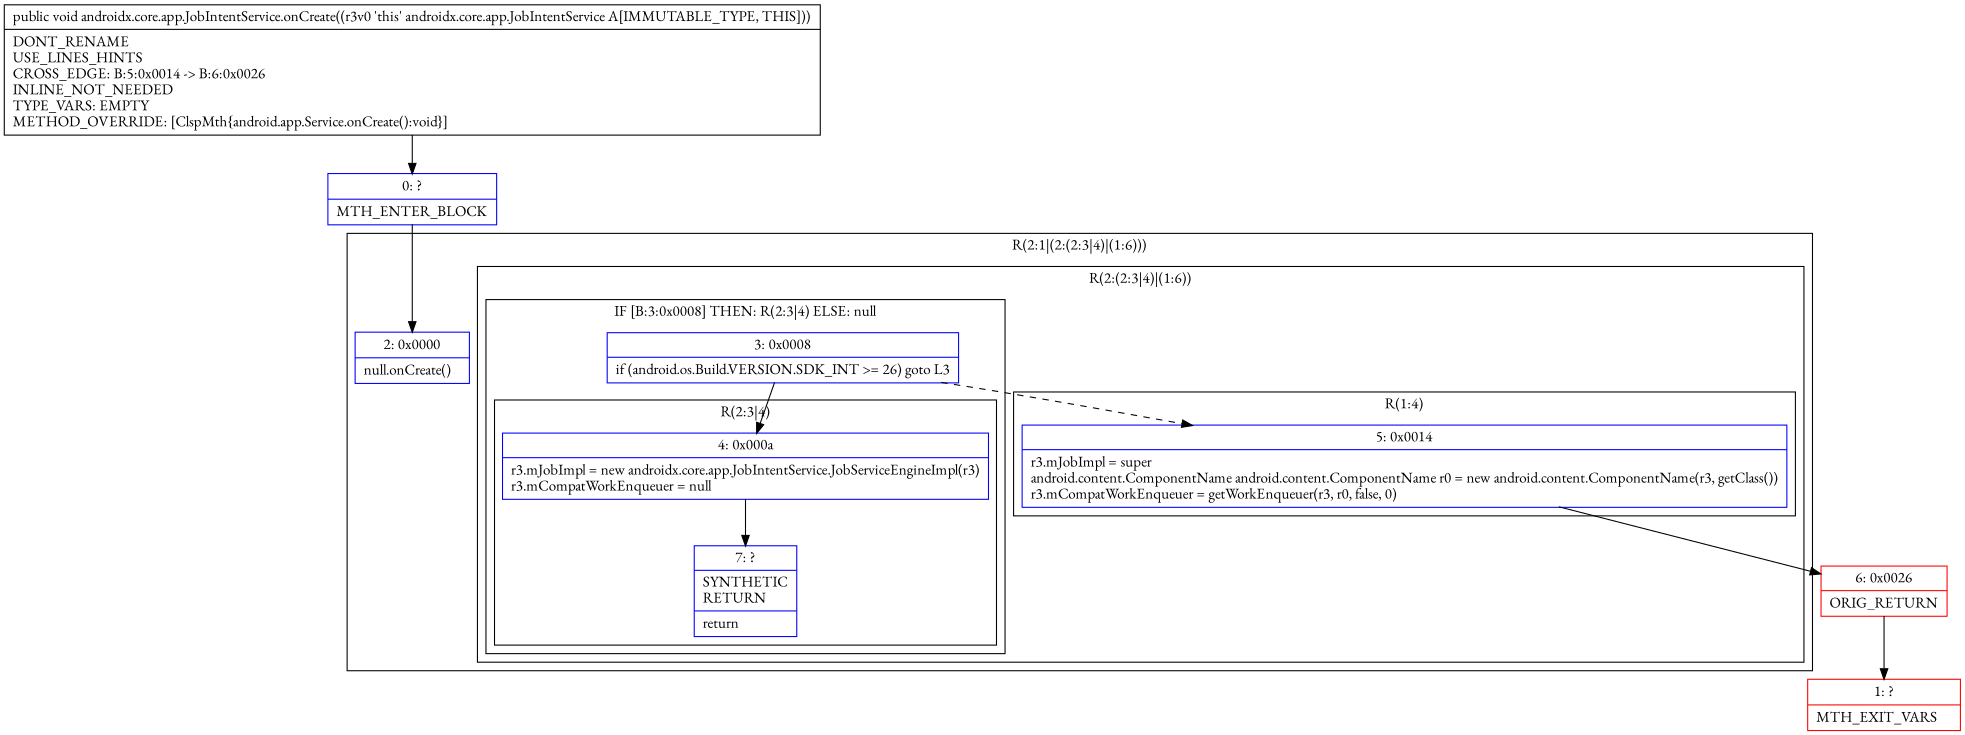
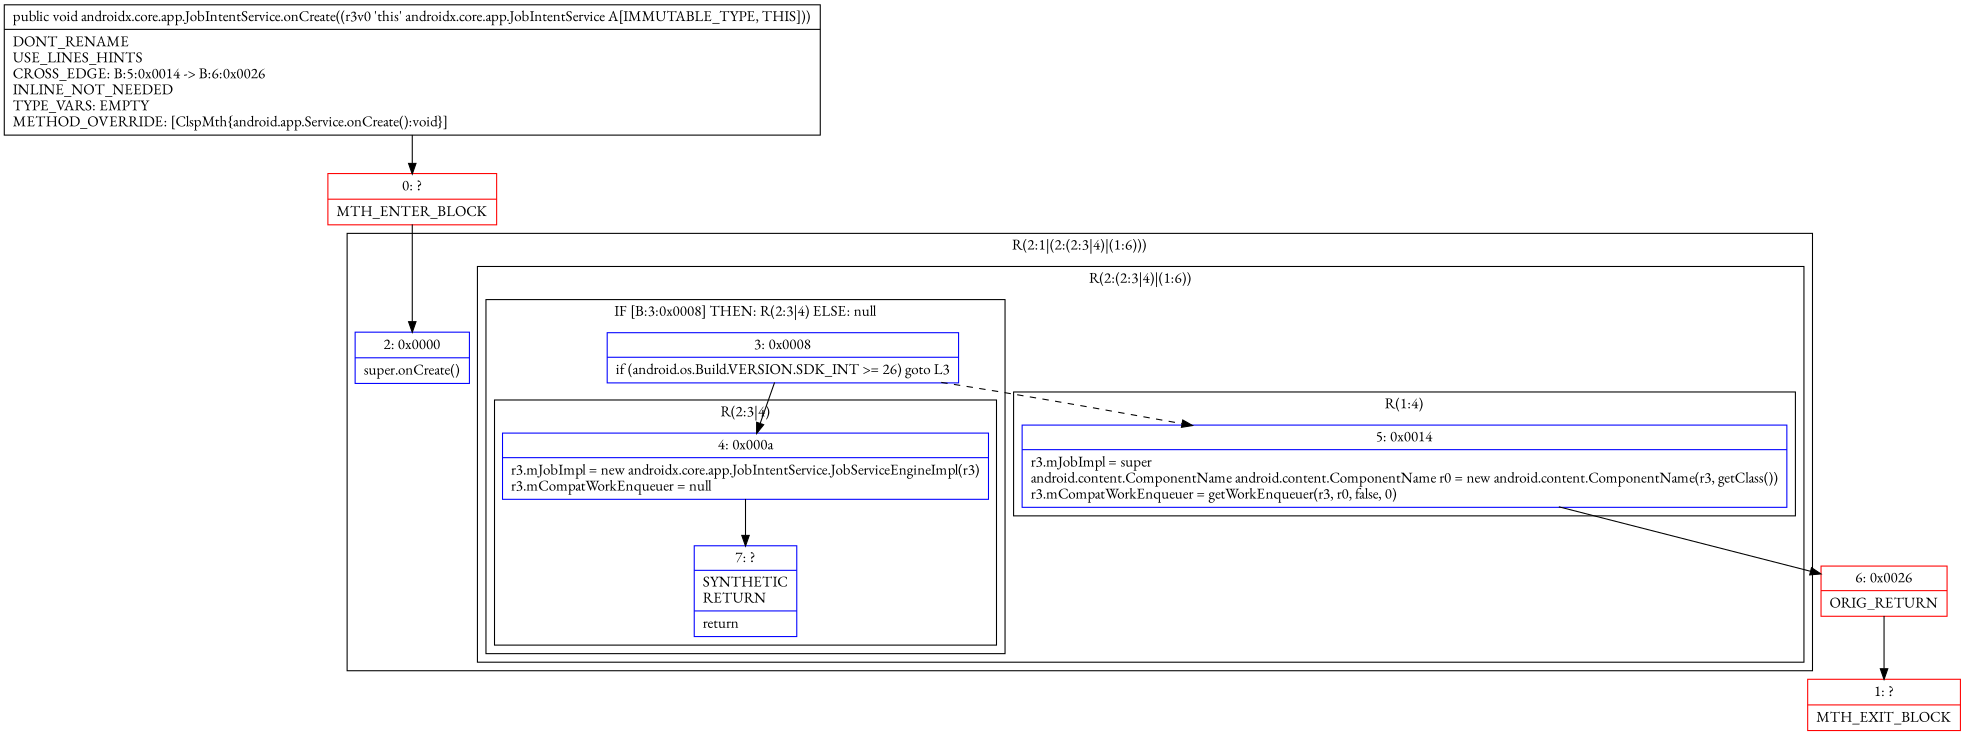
node "0: ?": color blue -> red
node "2: 0x0000": text "null.onCreate()" -> "super.onCreate()"
node "1: ?": text "MTH_EXIT_VARS" -> "MTH_EXIT_BLOCK"
